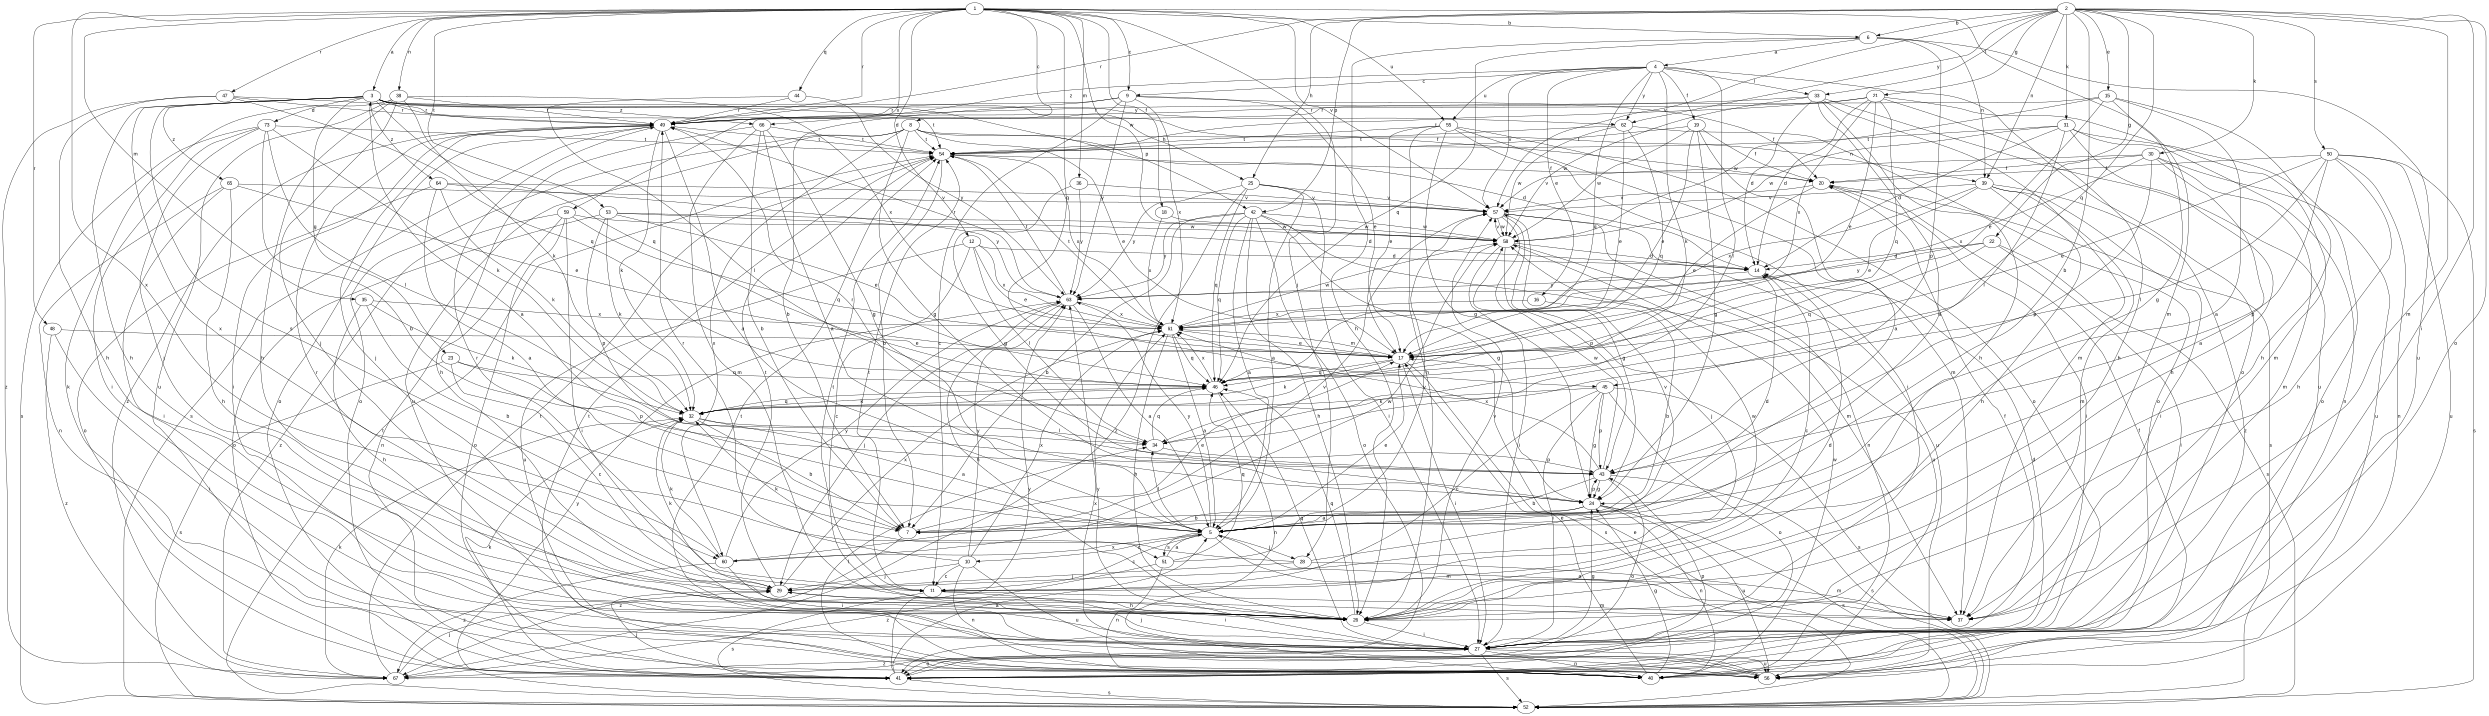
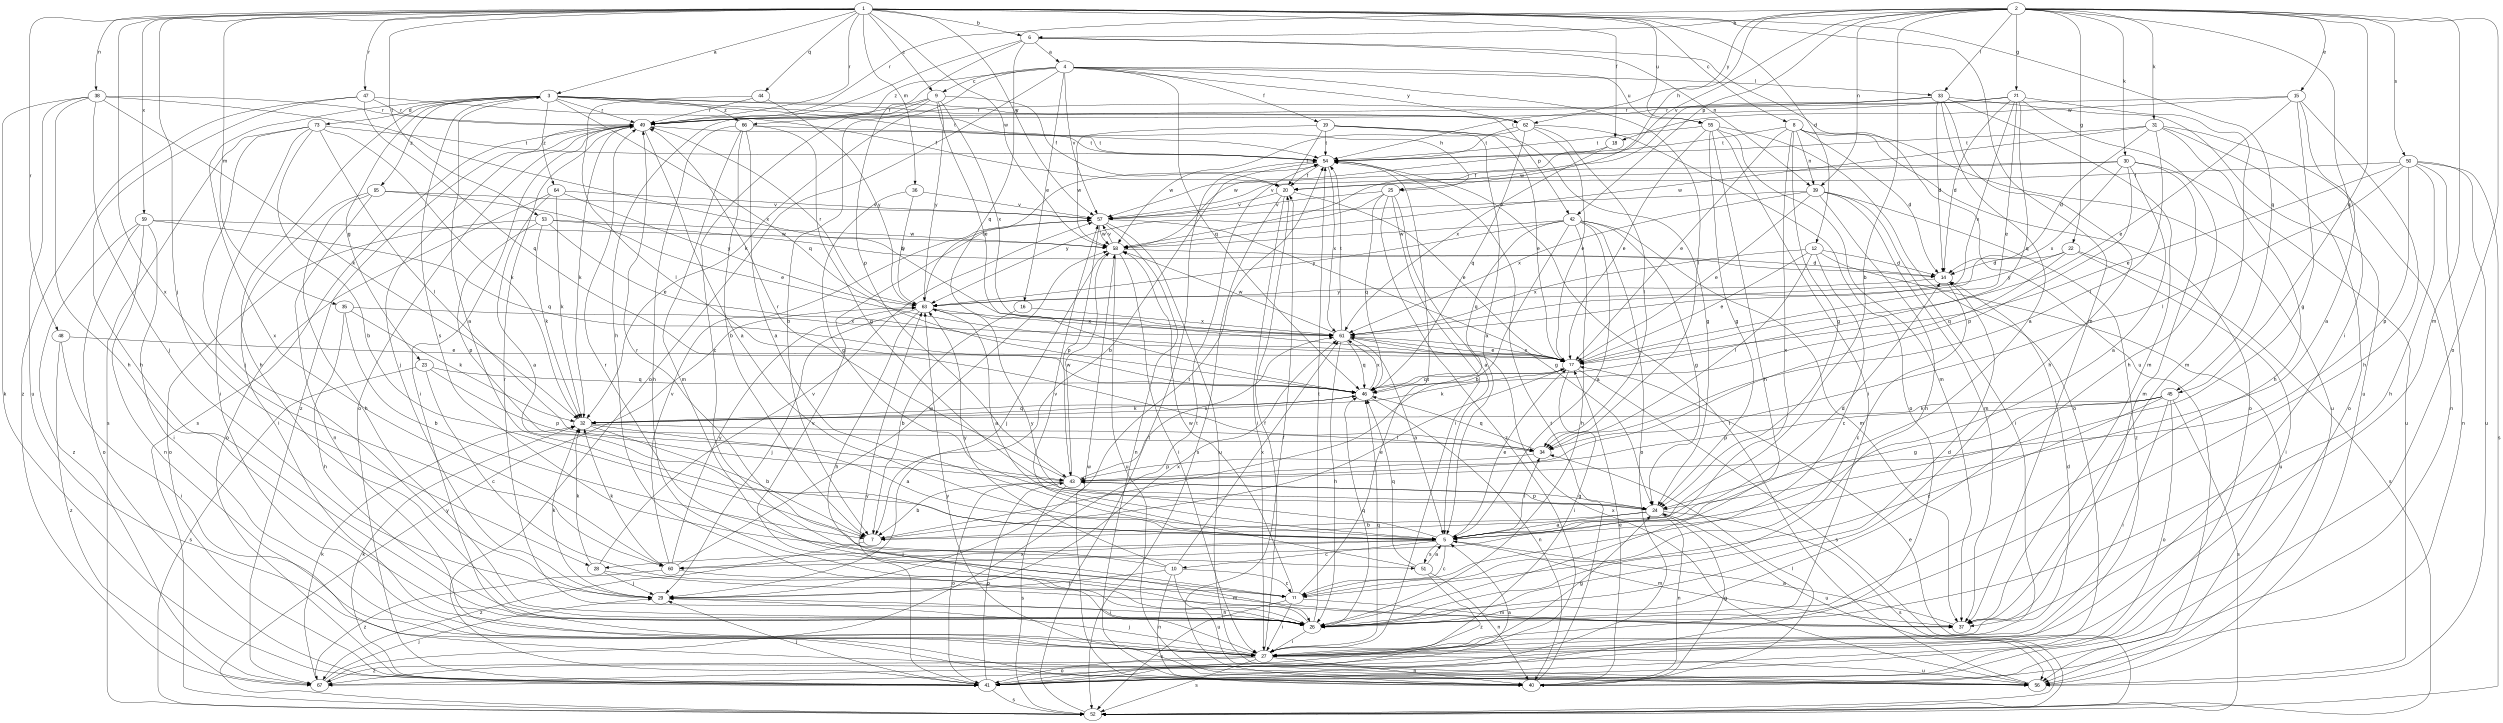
edge "15" -> "58": now "15" -> "18"
edge "62" -> "34": added, label "l"
edge "17" -> "61": label "m" -> "x"
